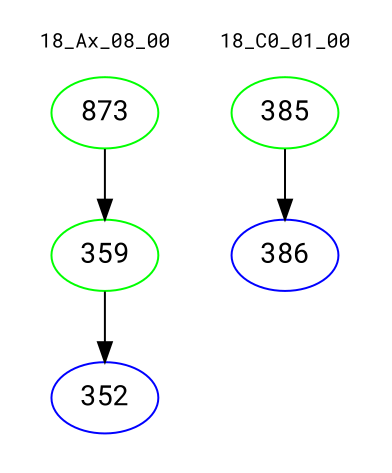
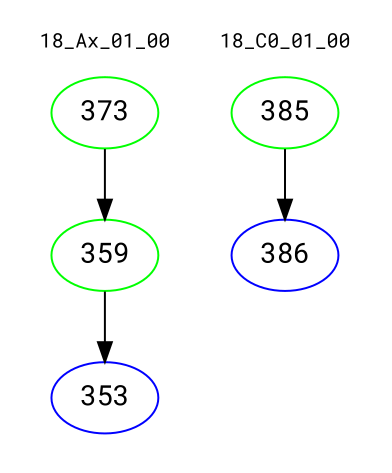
cluster "18_Ax_08_00": label "18_Ax_08_00" -> "18_Ax_01_00"
node "873": label "873" -> "373"
node "352": label "352" -> "353"
